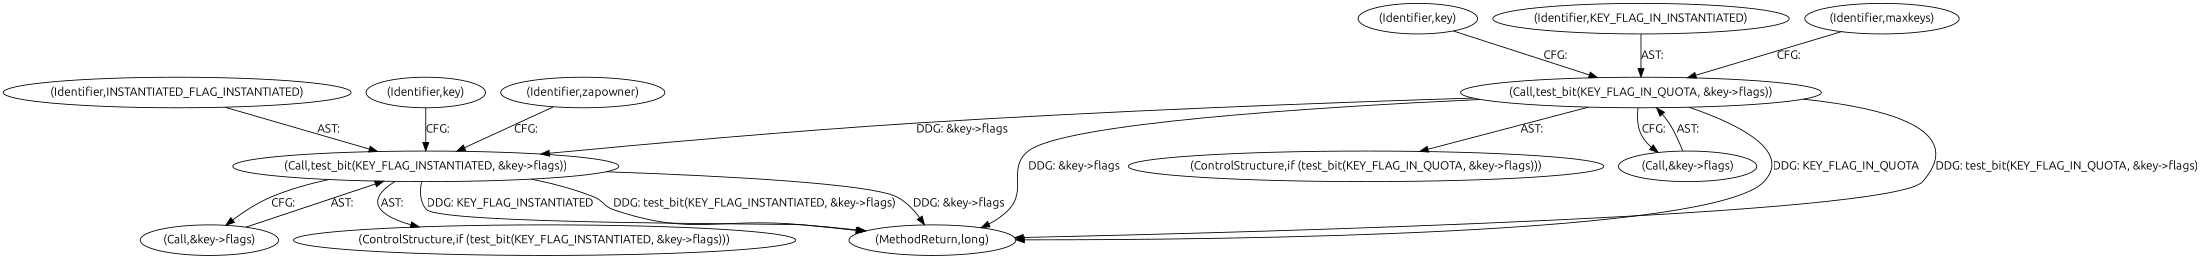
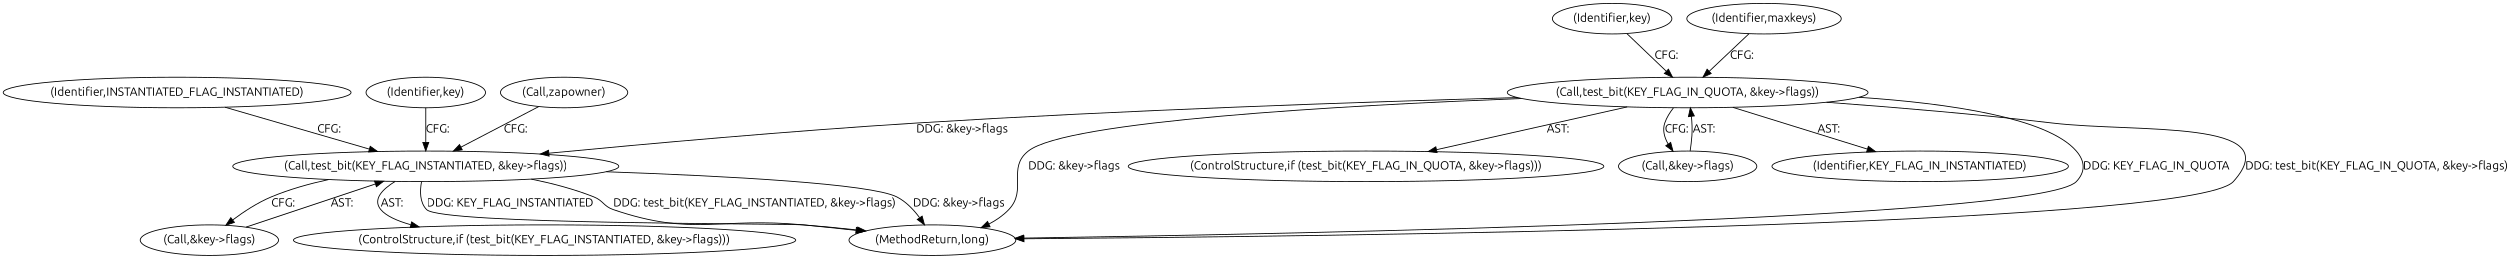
edge "(Identifier,KEY_FLAG_IN_INSTANTIATED)" -> "(Call,test_bit(KEY_FLAG_IN_QUOTA, &key->flags))": reversed
node "(Identifier,zapowner)": label "(Identifier,zapowner)" -> "(Call,zapowner)"
edge "(Identifier,INSTANTIATED_FLAG_INSTANTIATED)" -> "(Call,test_bit(KEY_FLAG_INSTANTIATED, &key->flags))": label "AST: " -> "CFG: "
